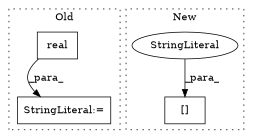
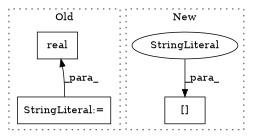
edge "real" -> "StringLiteral:=": reversed
